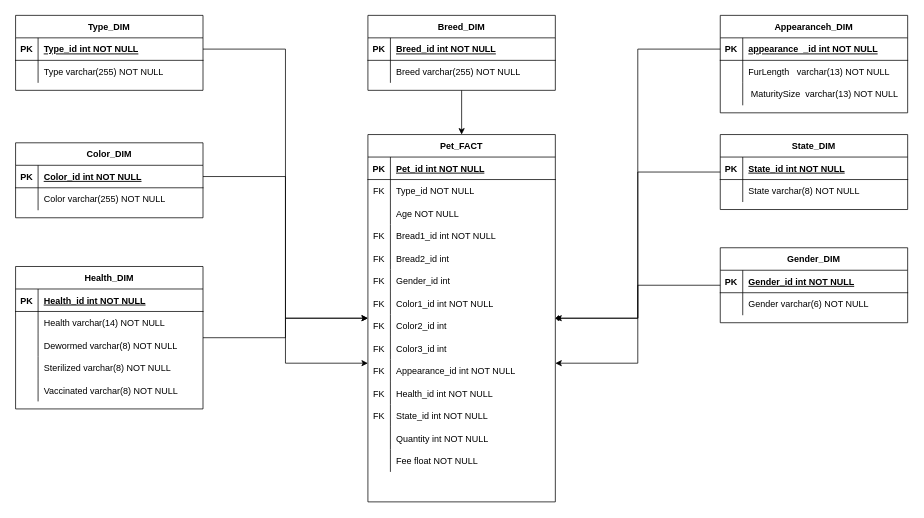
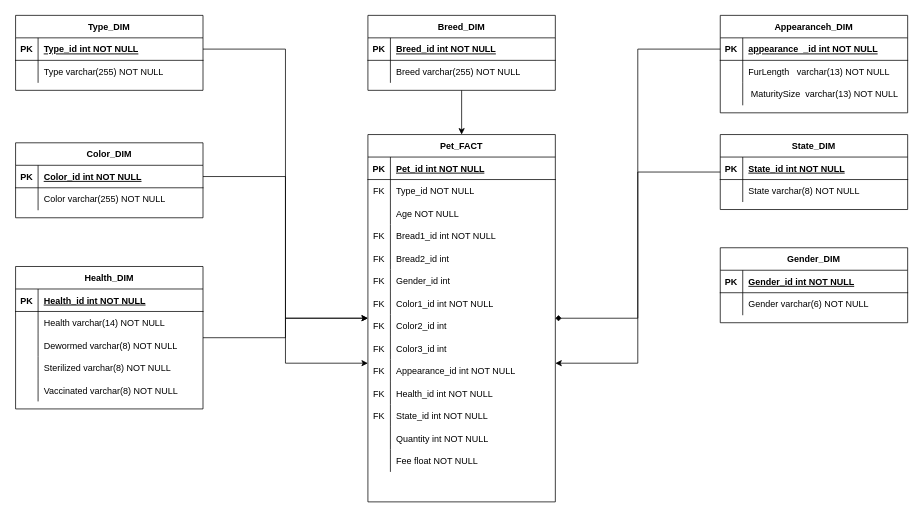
edge "Gender_DIM" -> "Pet_FACT": removed
